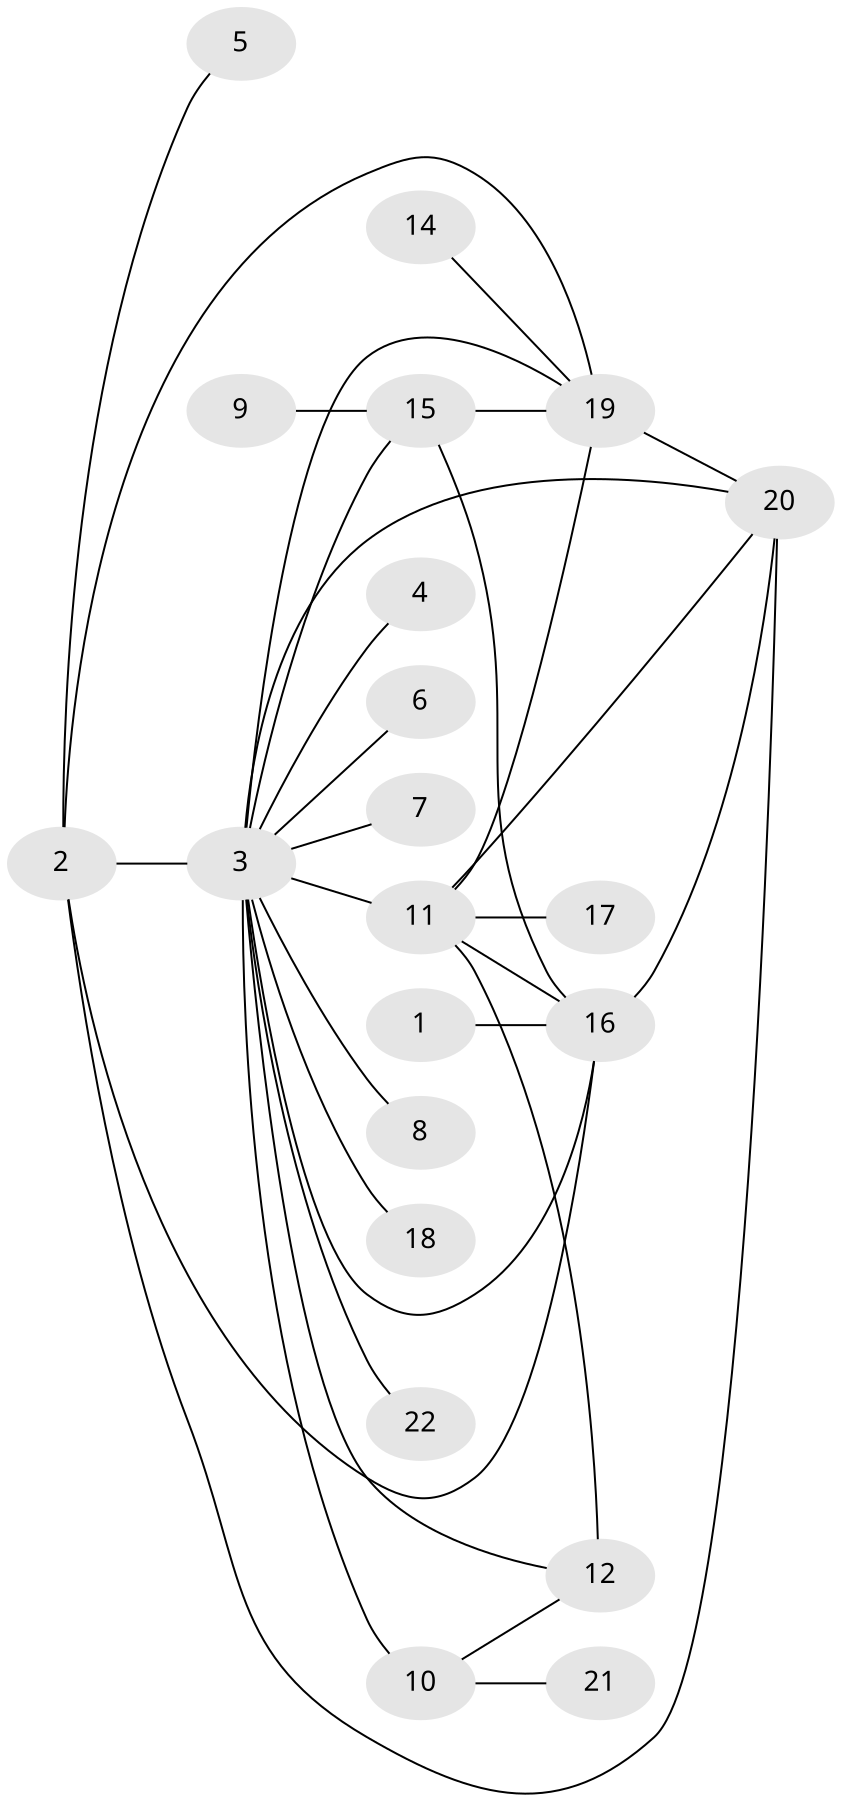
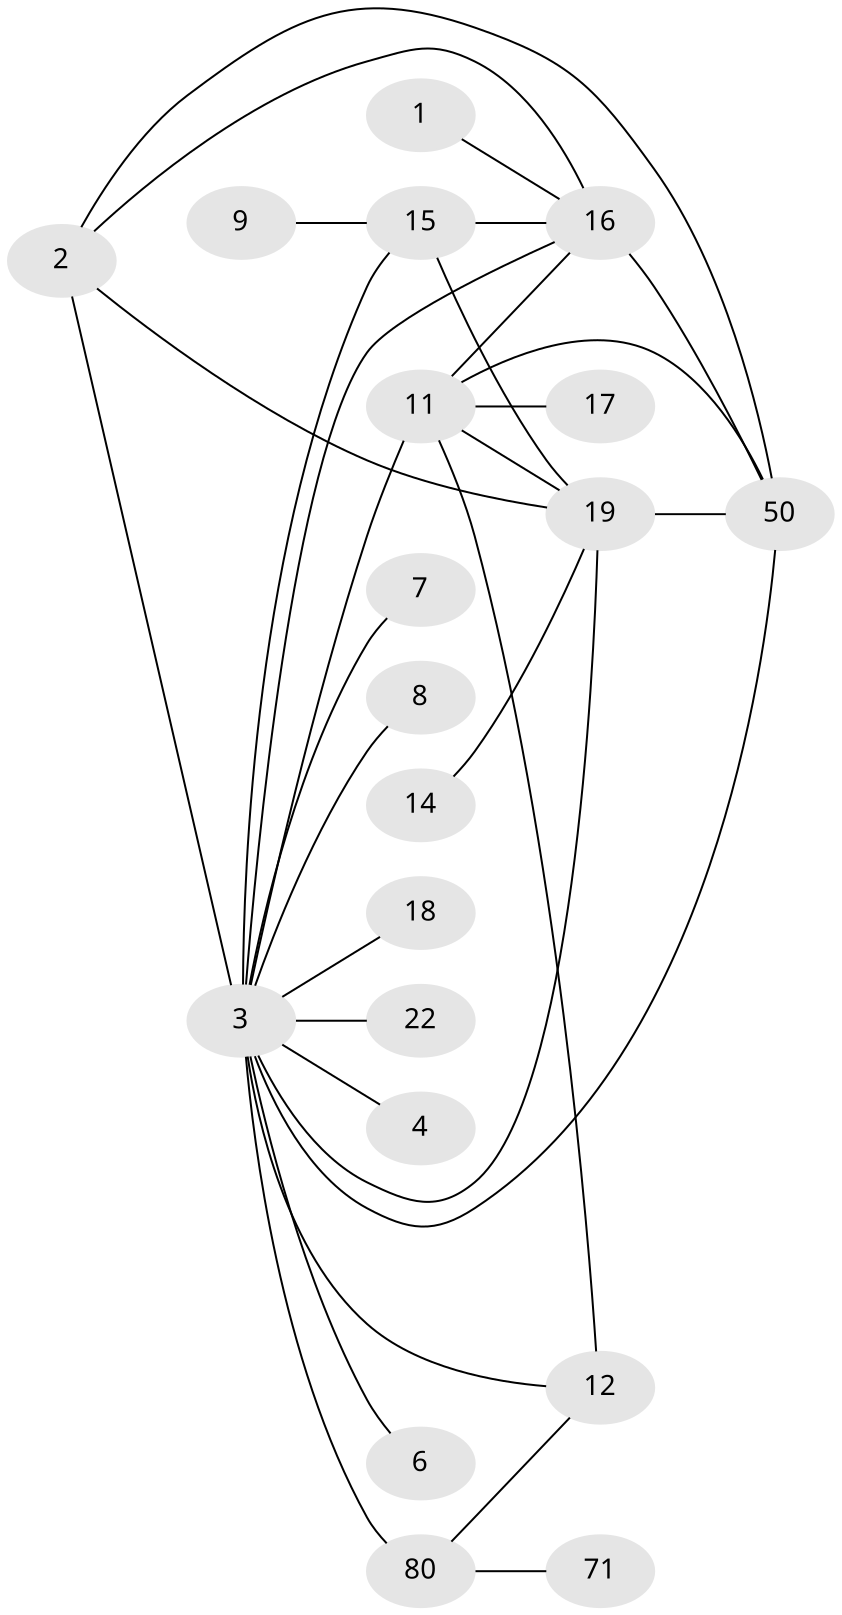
node "5": removed
node "20": label "20" -> "50"
node "10": label "10" -> "80"
node "21": label "21" -> "71"
